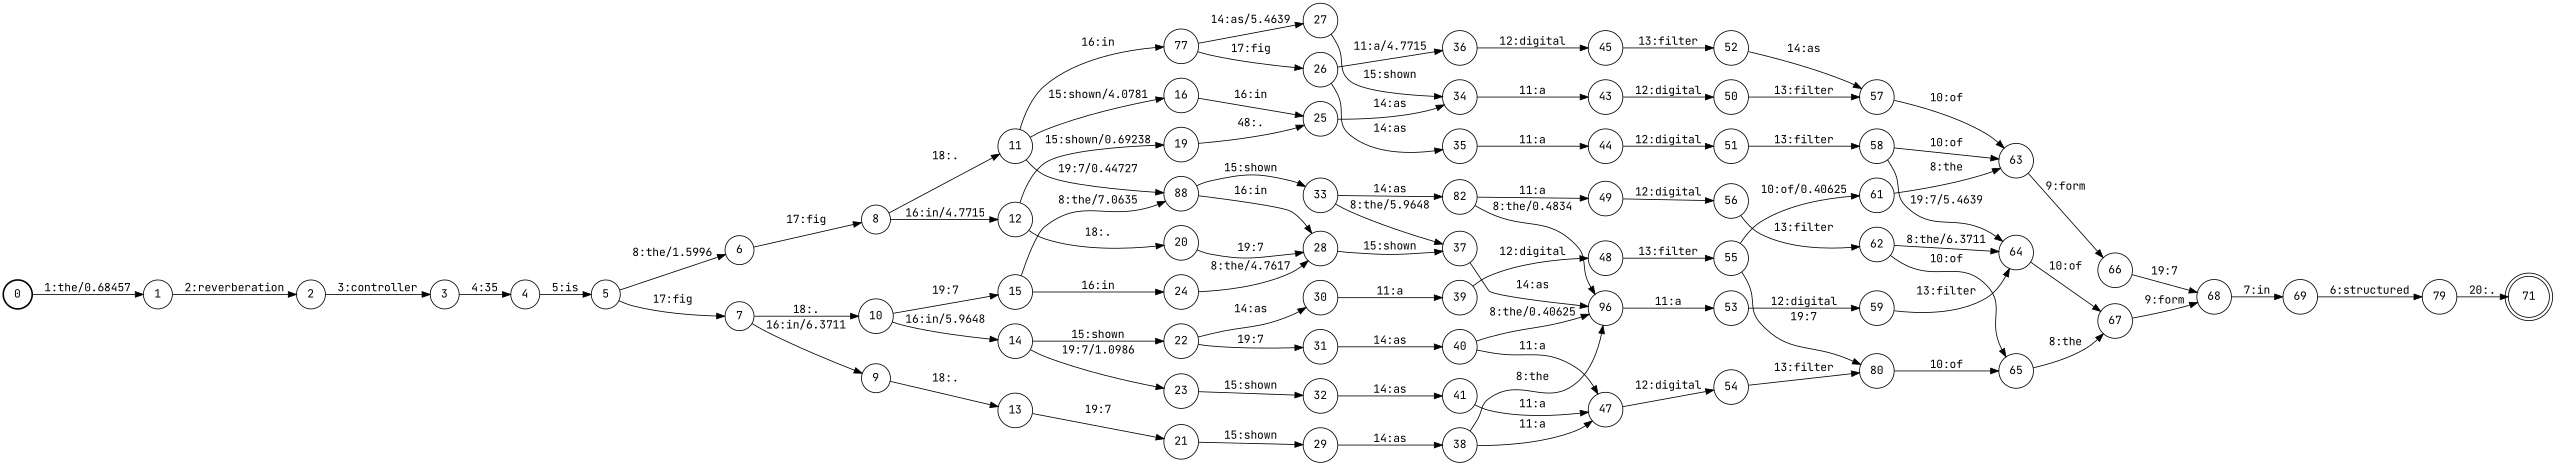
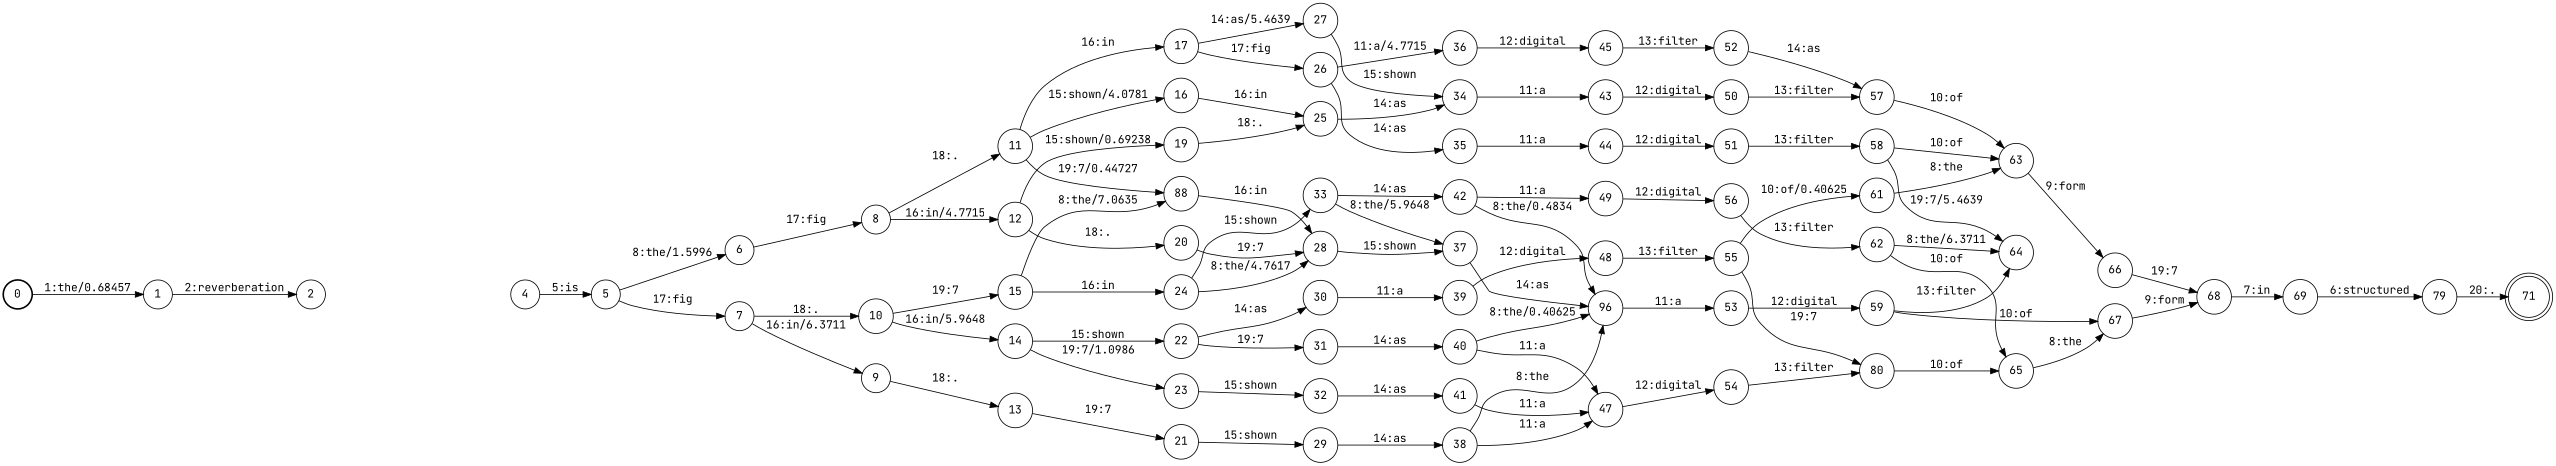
node "77": label "77" -> "17"
edge "19" -> "25": label "48:." -> "18:."
edge "88" -> "33": now "24" -> "33"
node "82": label "82" -> "42"
edge "64" -> "67": now "59" -> "67"
node "3": removed
